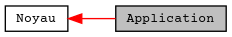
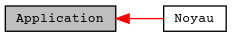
edge "Application" -> "Noyau": reversed
